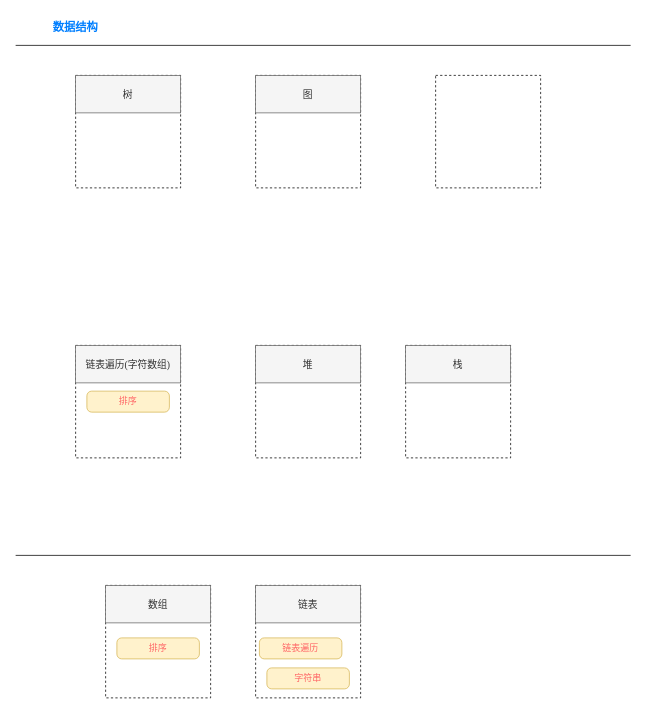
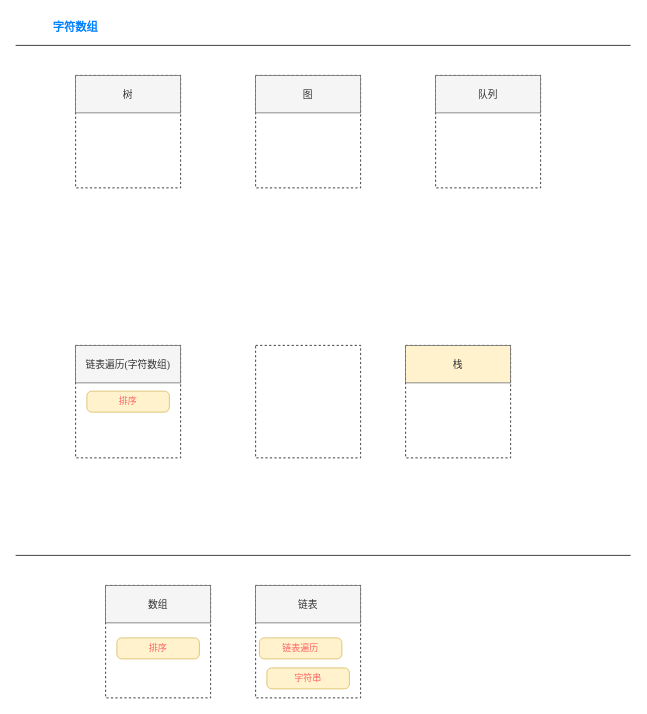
node "数据结构": label "数据结构" -> "字符数组"
node "队列": added
node "堆": removed
node "栈": fillcolor #f5f5f5 -> #fff2cc
